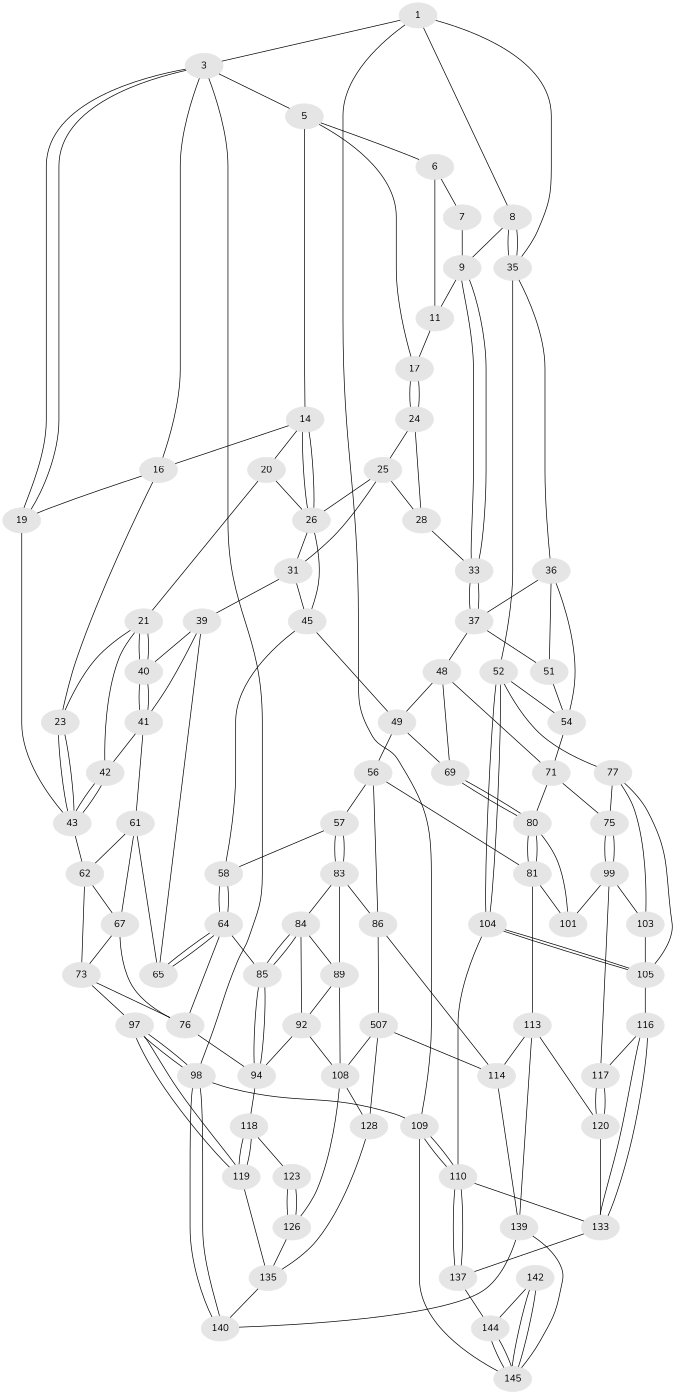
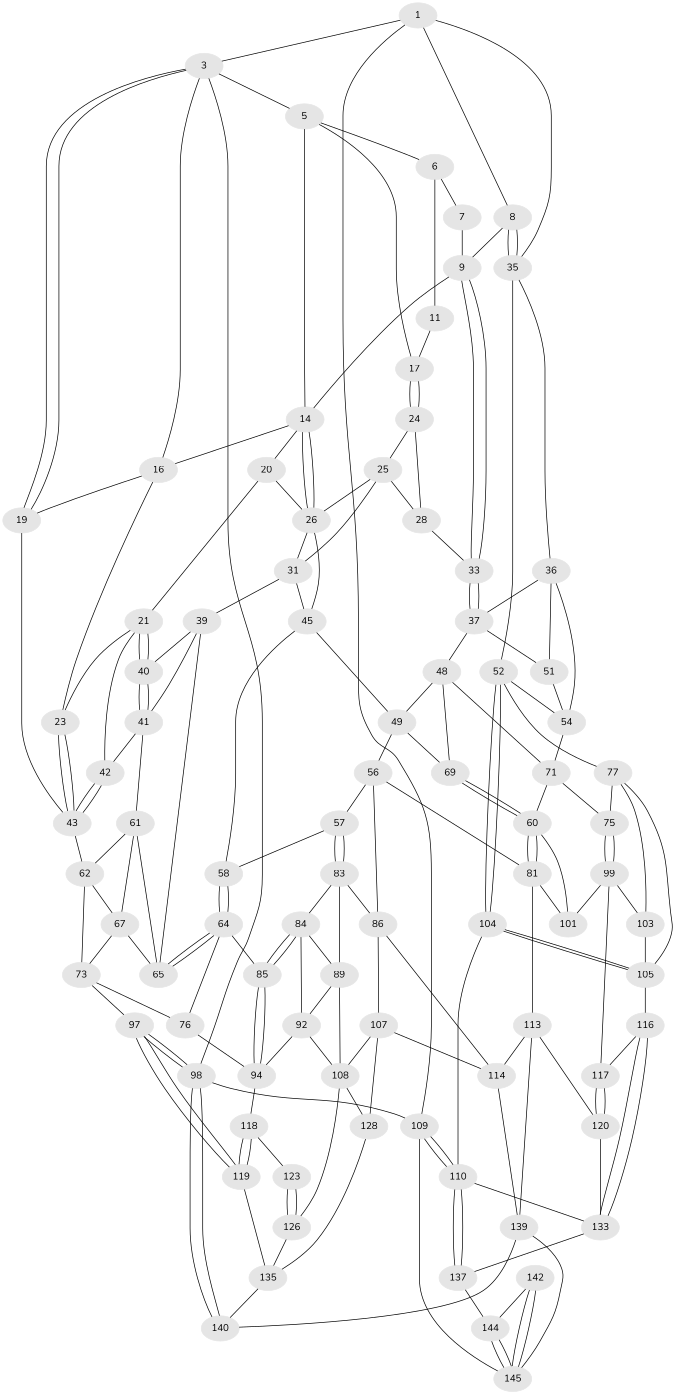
edge "9" -- "11": now "9" -- "14"
node "80": label "80" -> "60"
edge "67" -- "76": now "67" -- "65"
node "507": label "507" -> "107"
